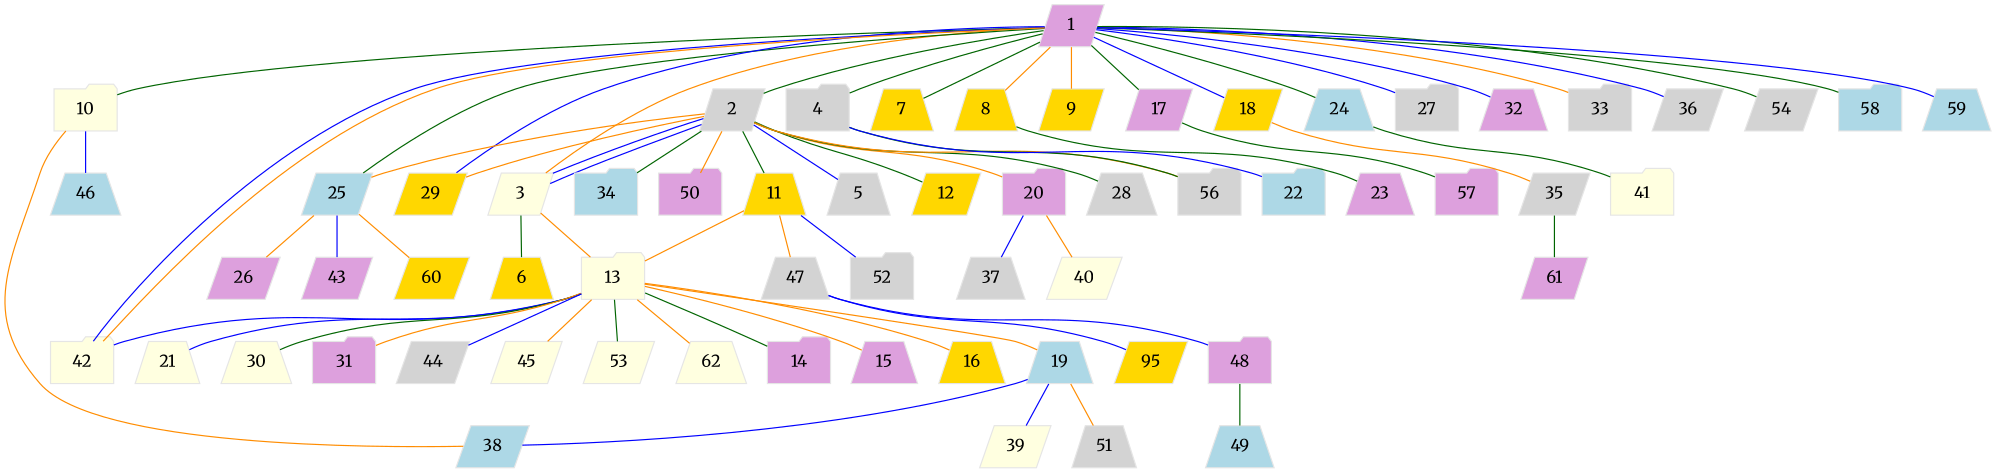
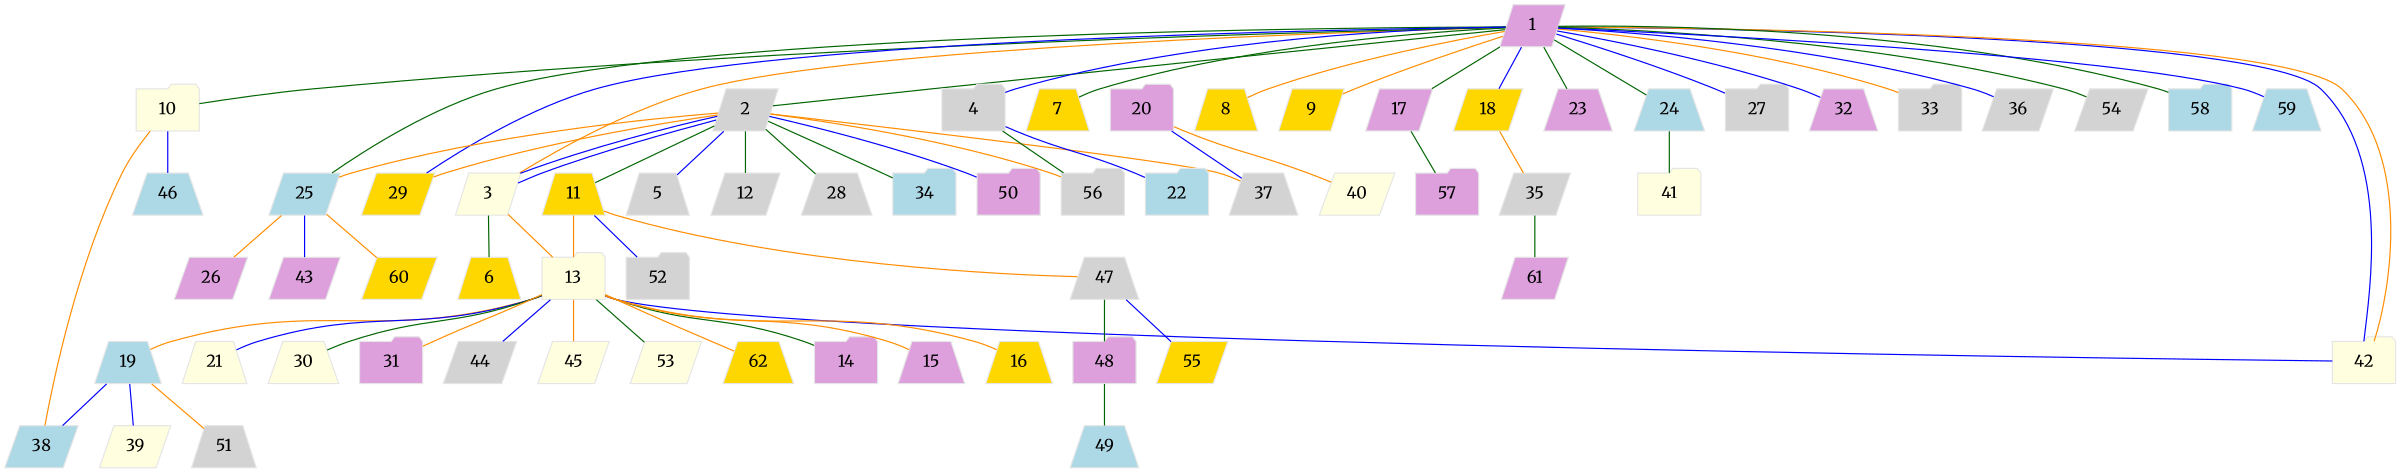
edge "1" -- "4": color darkgreen -> blue
edge "2" -- "20": now "2" -- "37"
edge "2" -- "50": color darkorange -> blue
edge "8" -- "23": now "1" -- "23"
node "12": fillcolor gold -> lightgrey
edge "47" -- "48": color blue -> darkgreen
node "62": fillcolor lightyellow -> gold
node "95": label "95" -> "55"
